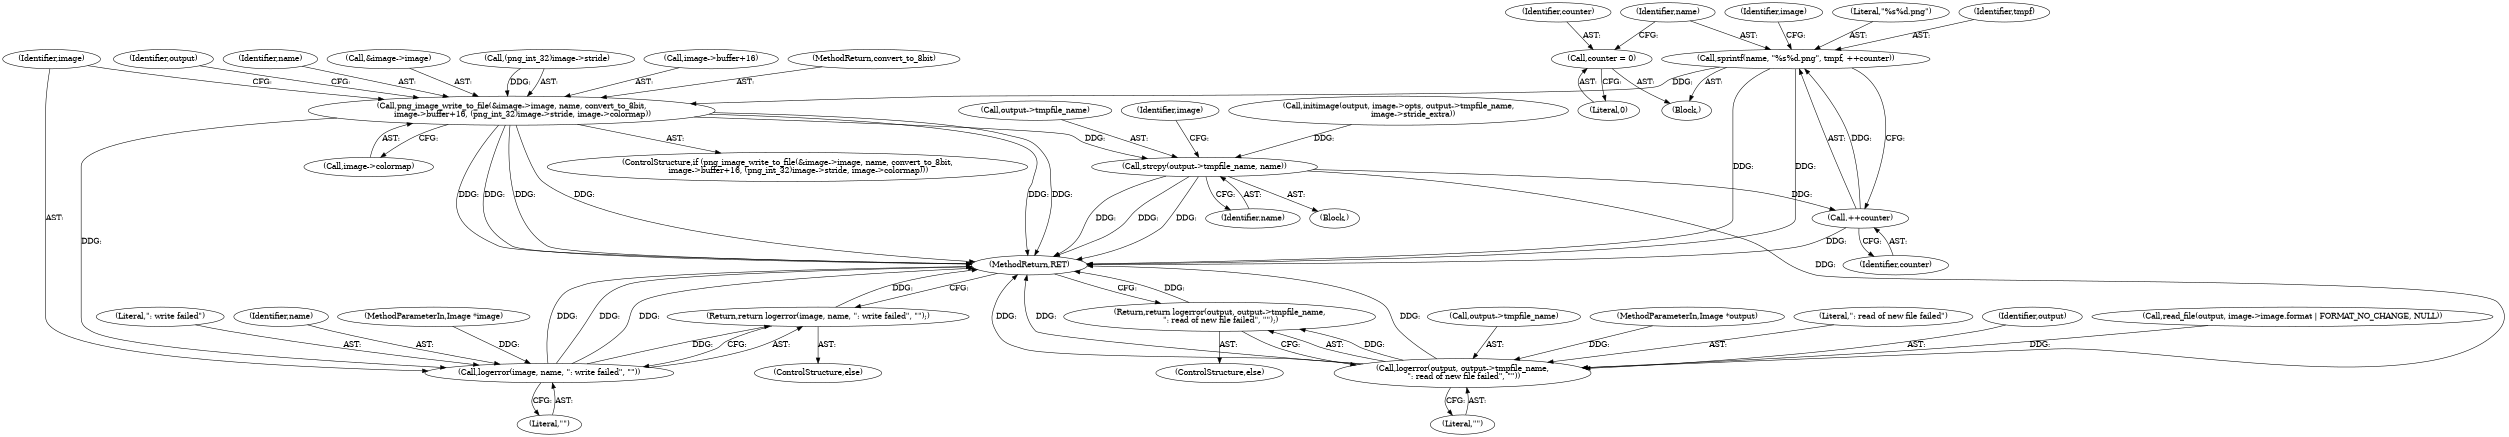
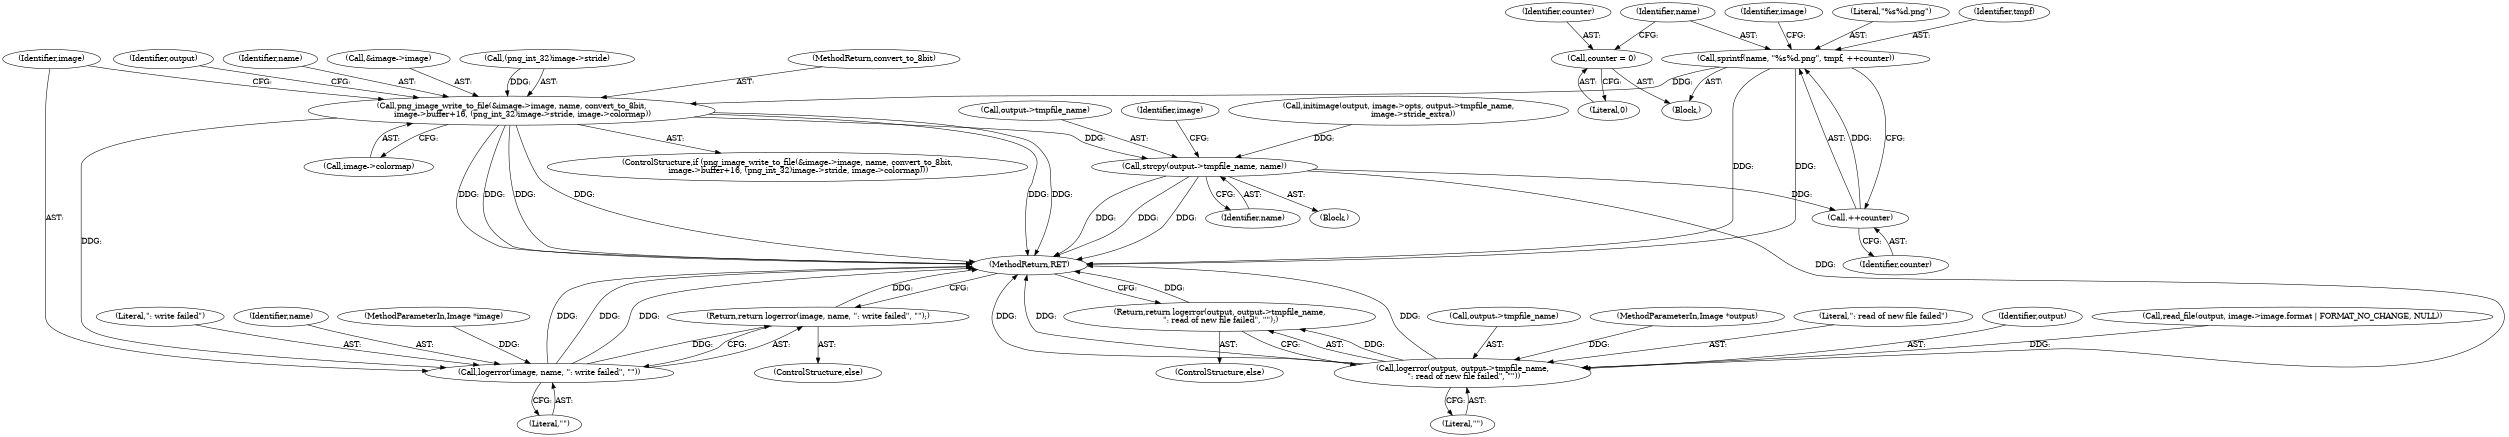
node "(Call,image->buffer+16)": removed
edge "(Call,++counter)" -> "(MethodReturn,RET)": removed, label "DDG:"
